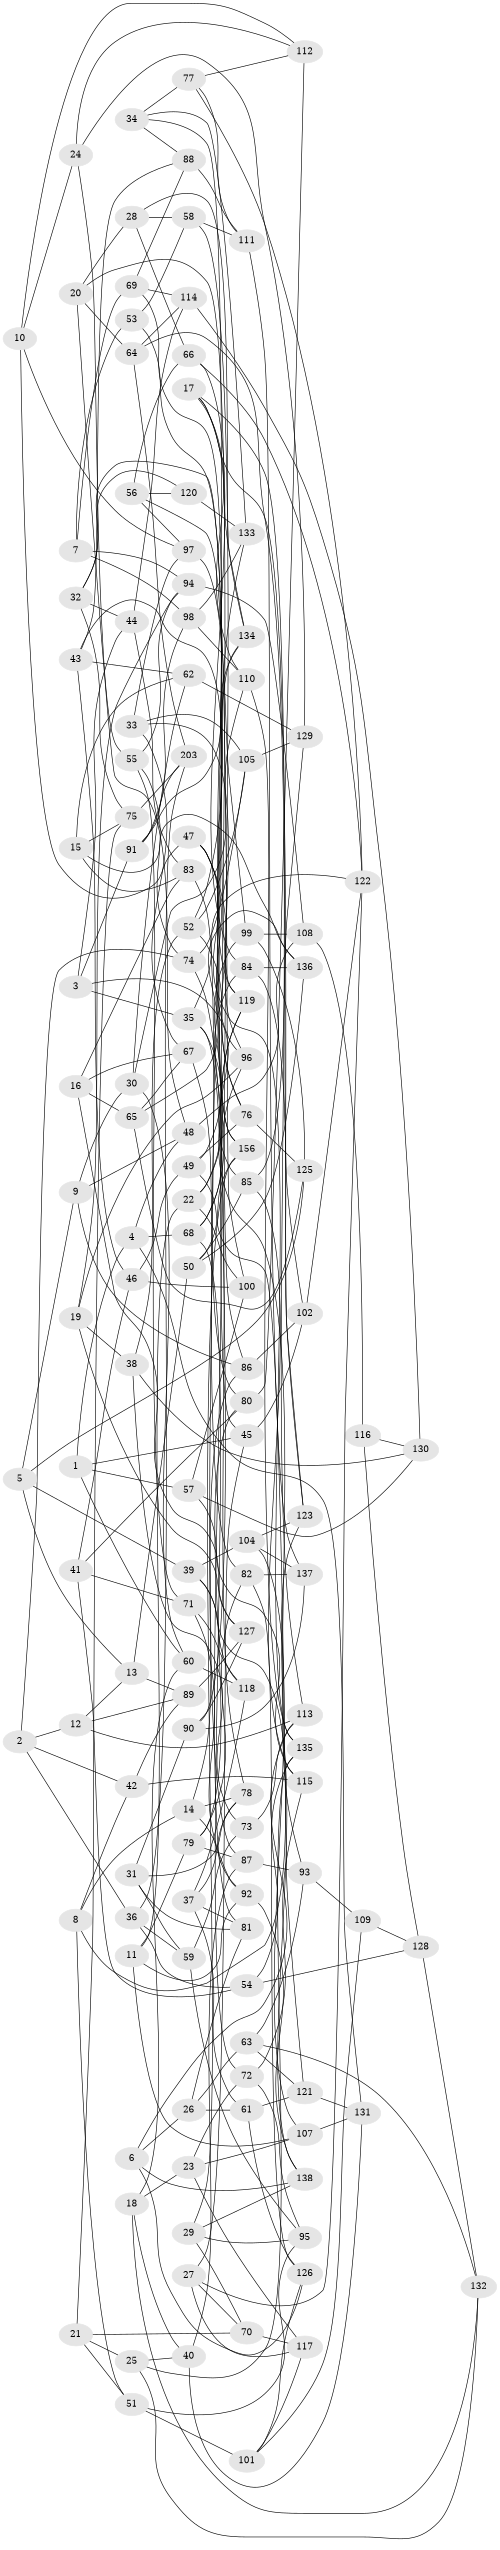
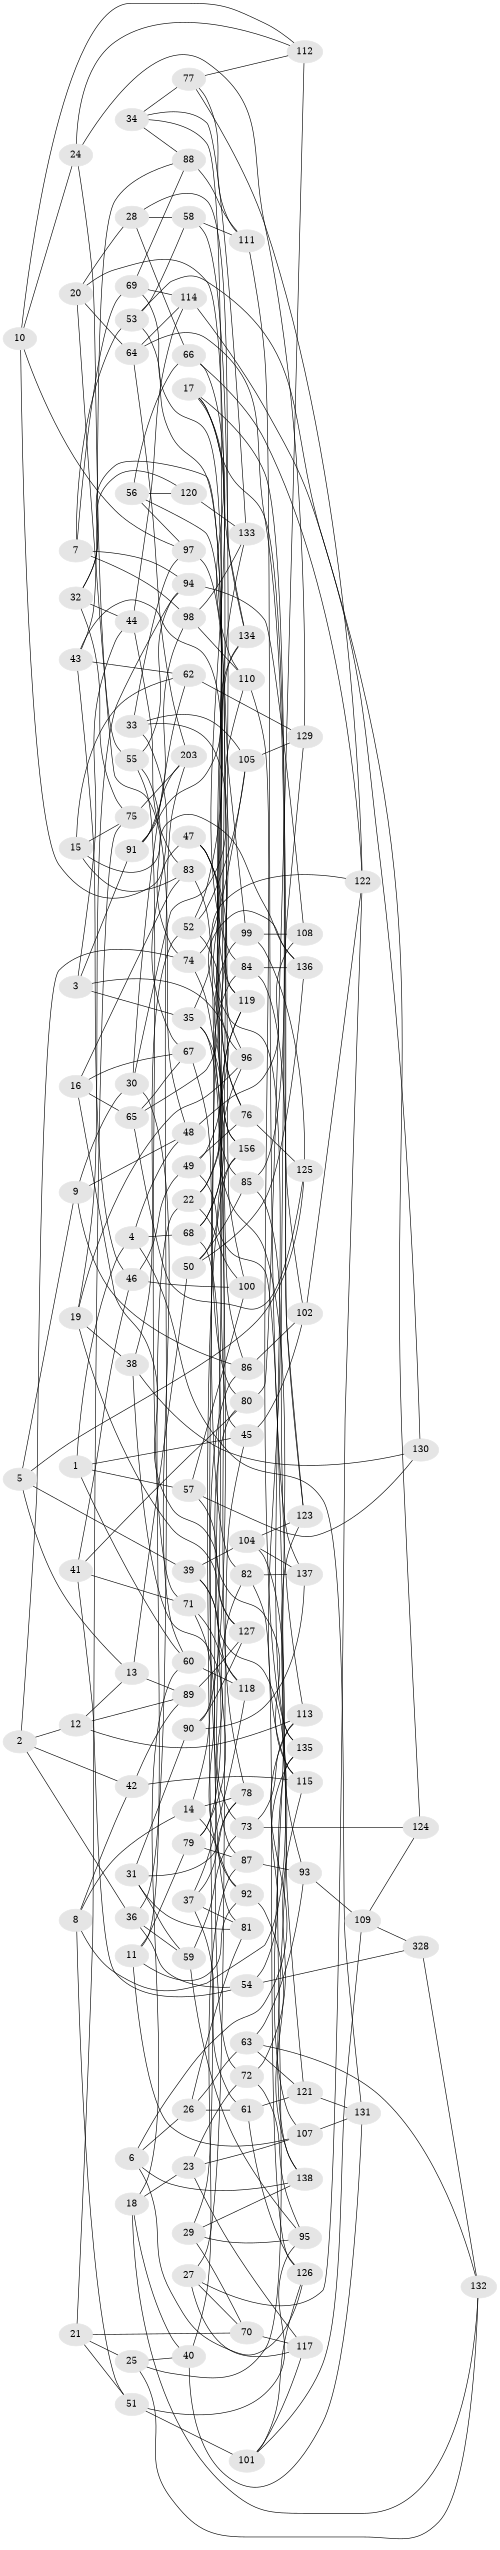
node "116": removed
node "124": added
node "128": label "128" -> "328"
